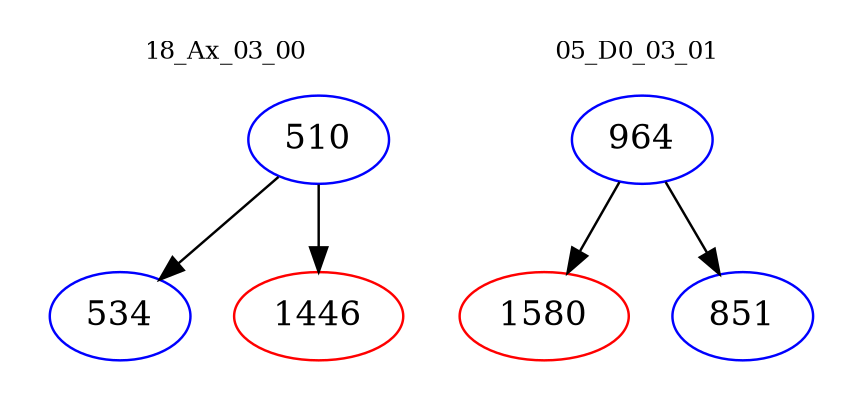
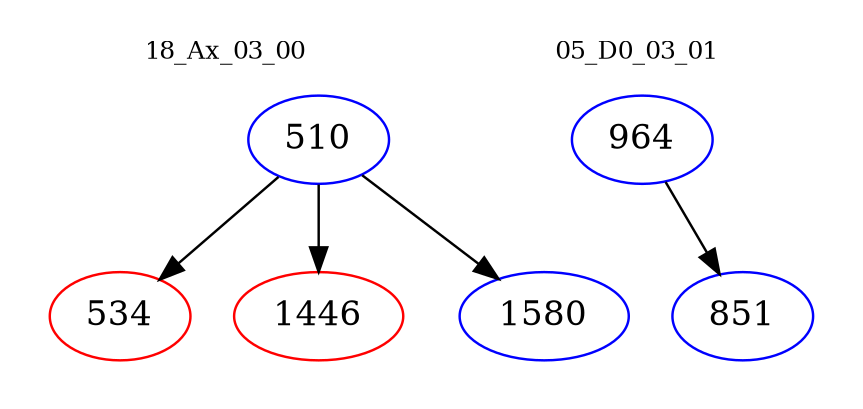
edge "964" -> "1580": now "510" -> "1580"
node "534": color blue -> red
node "1580": color red -> blue
